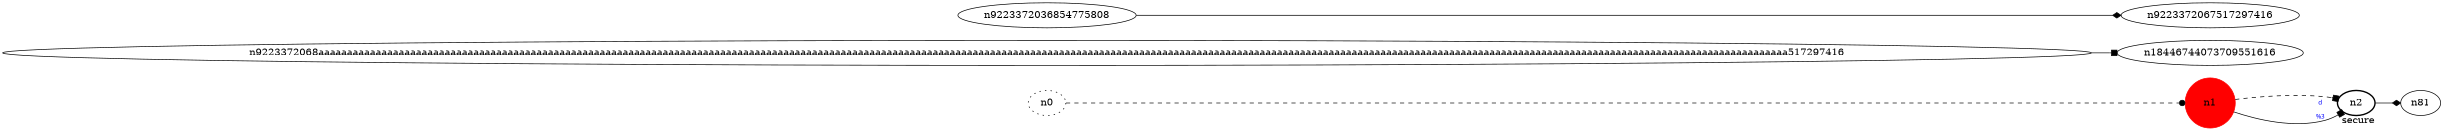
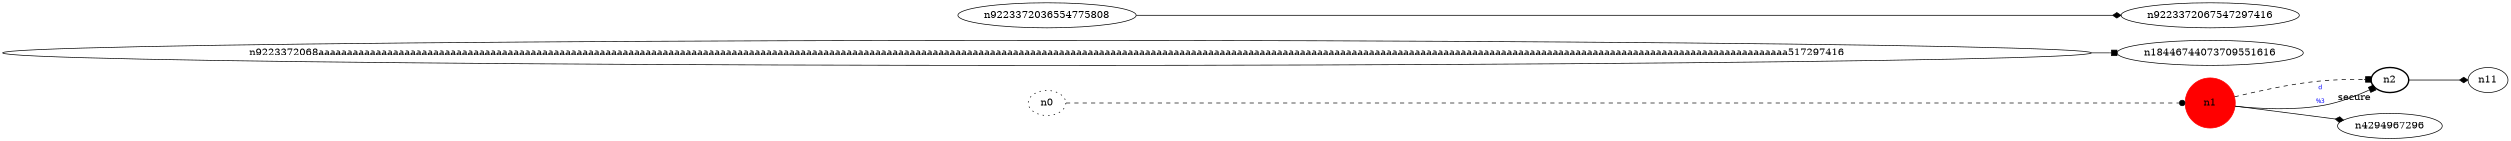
node "n9223372036854775808": label "n9223372036854775808" -> "n9223372036554775808"
node "n9223372067517297416": label "n9223372067517297416" -> "n9223372067547297416"
node "n81": label "n81" -> "n11"
node "n4294967296": added
